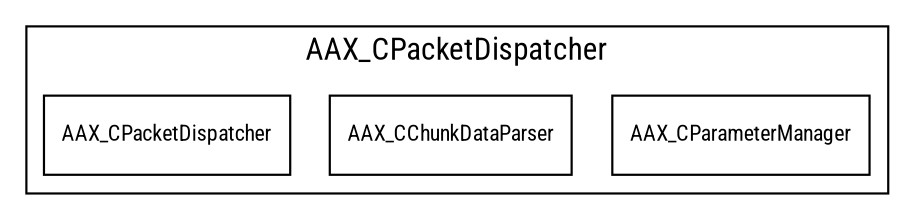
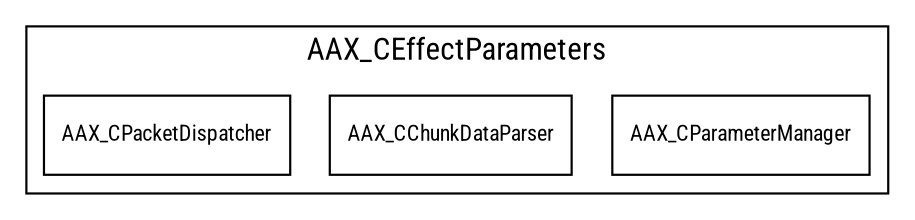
cluster "AAX_CPacketDispatcher": label "AAX_CPacketDispatcher" -> "AAX_CEffectParameters"
